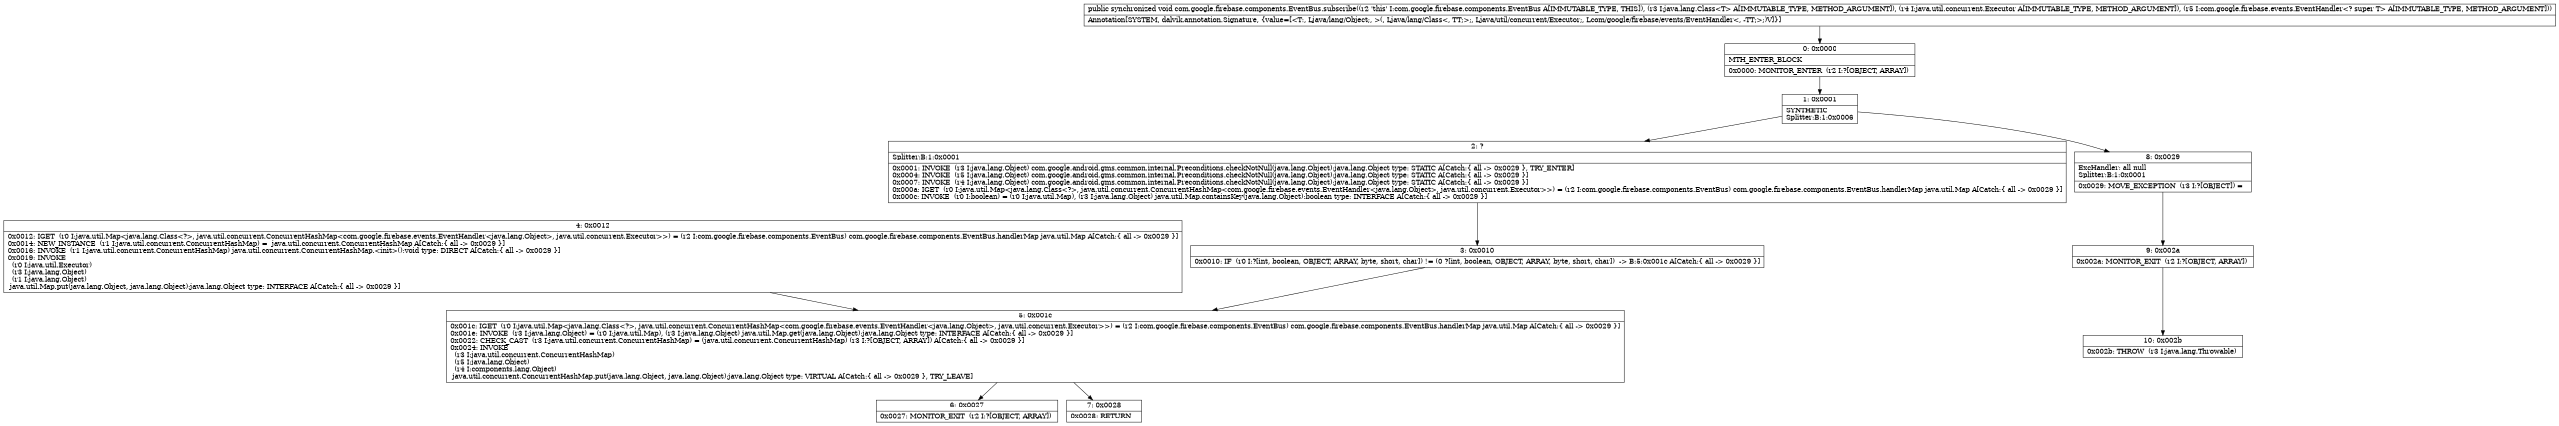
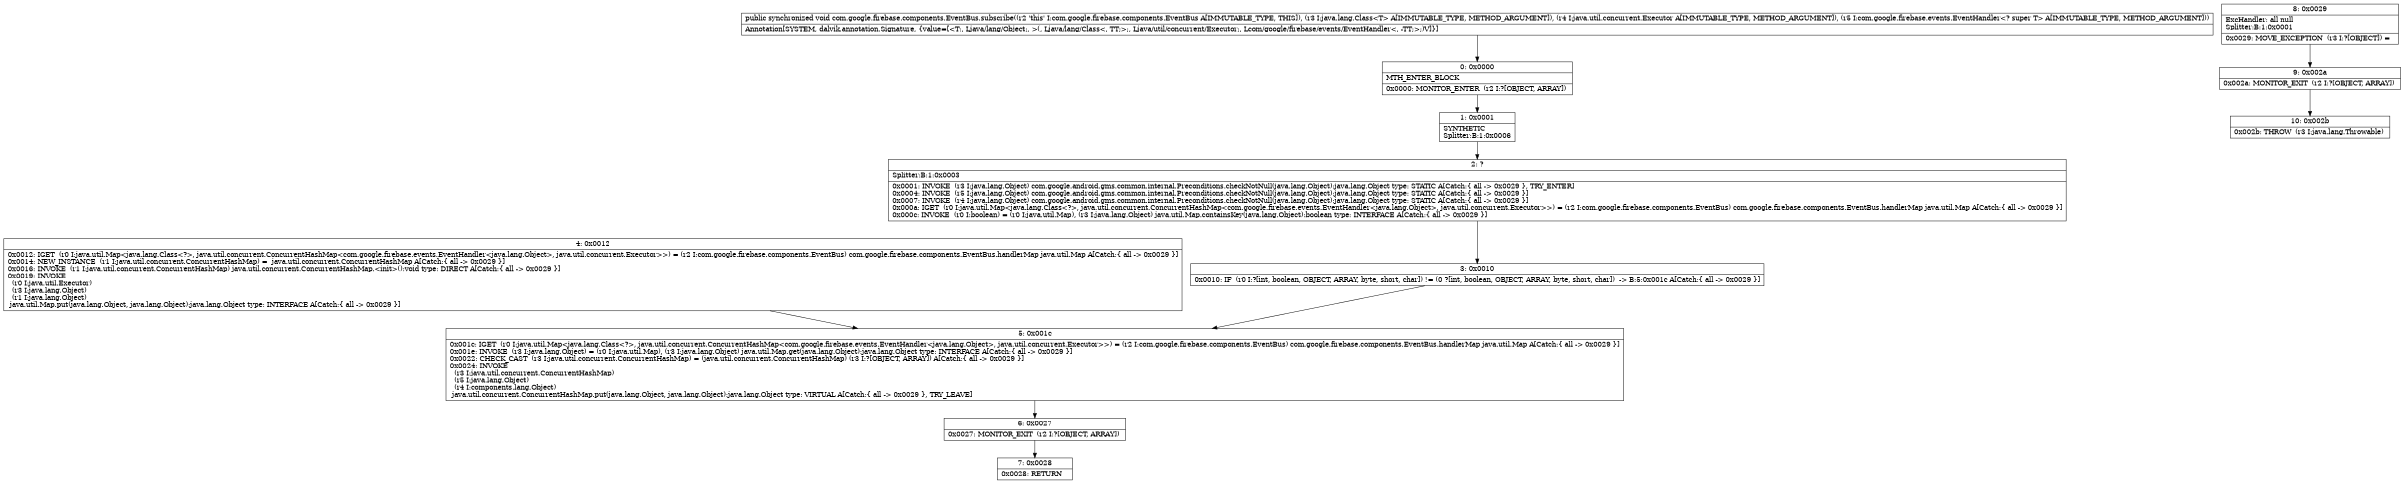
edge "1: 0x0001" -> "8: 0x0029": removed
node "2: ?": text "Splitter:B:1:0x0001" -> "Splitter:B:1:0x0003"
edge "5: 0x001c" -> "7: 0x0028": now "6: 0x0027" -> "7: 0x0028"
